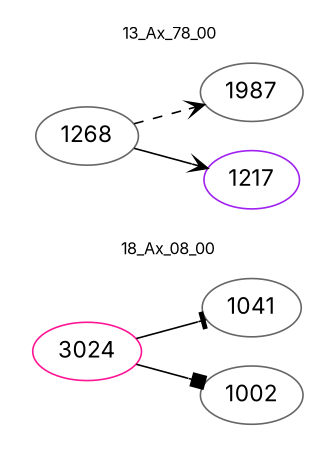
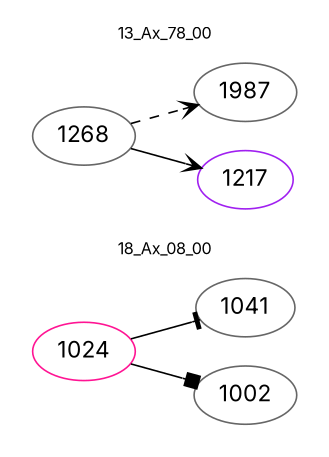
node "3024": label "3024" -> "1024"
